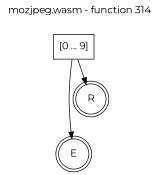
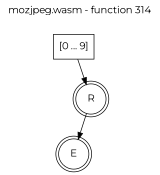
edge "[0 ... 9]" -> "E": now "R" -> "E"
